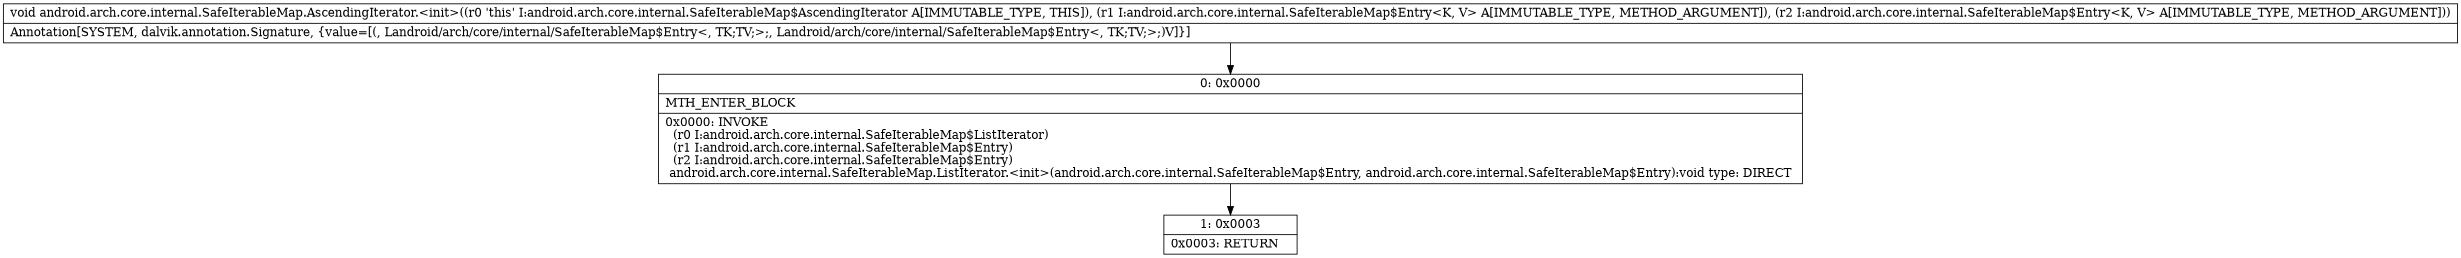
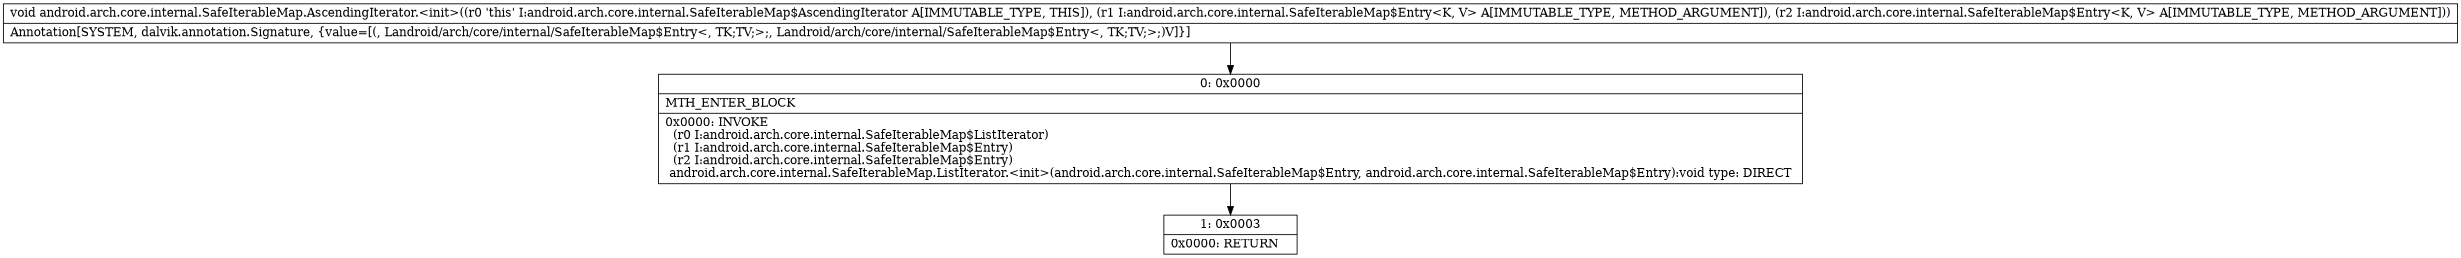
node "1: 0x0003": text "0x0003: RETURN" -> "0x0000: RETURN"
